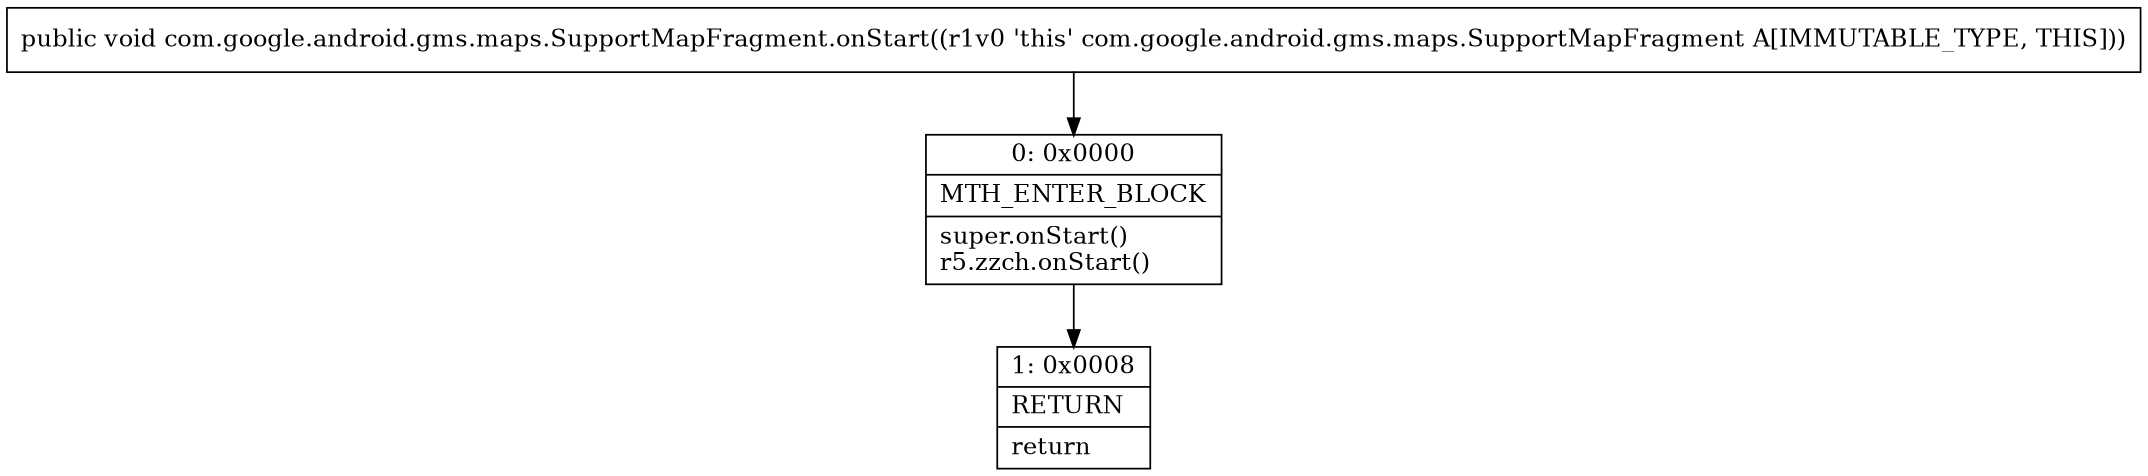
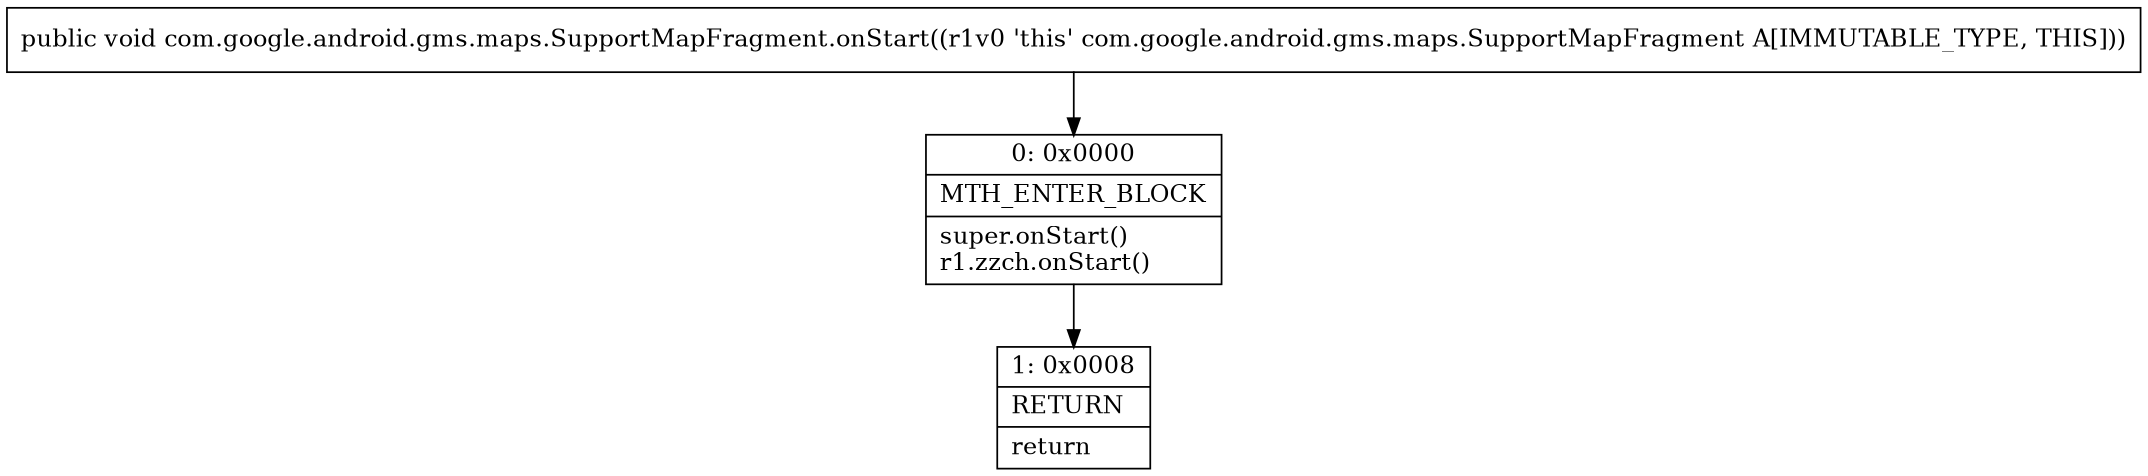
node "0: 0x0000": text "r5.zzch.onStart()" -> "r1.zzch.onStart()"
